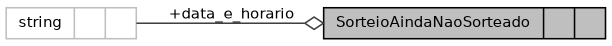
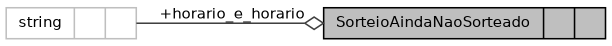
edge "string" -> "SorteioAindaNaoSorteado": label " +data_e_horario" -> " +horario_e_horario"
